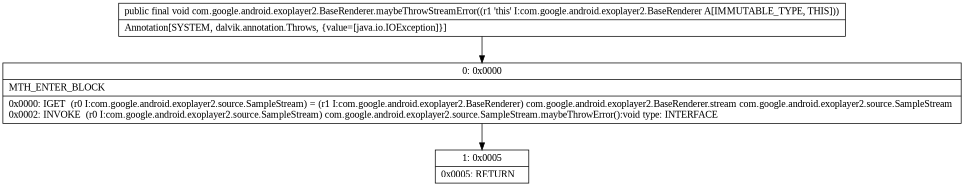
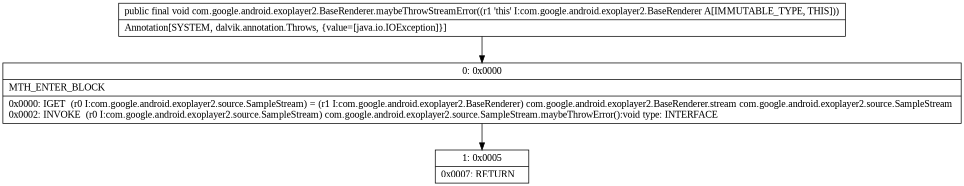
node "1: 0x0005": text "0x0005: RETURN" -> "0x0007: RETURN"
